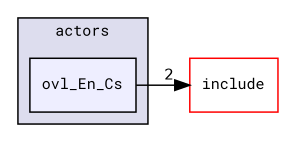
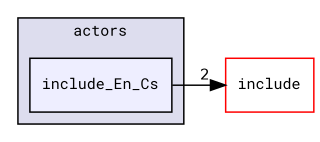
node "ovl_En_Cs": label "ovl_En_Cs" -> "include_En_Cs"
